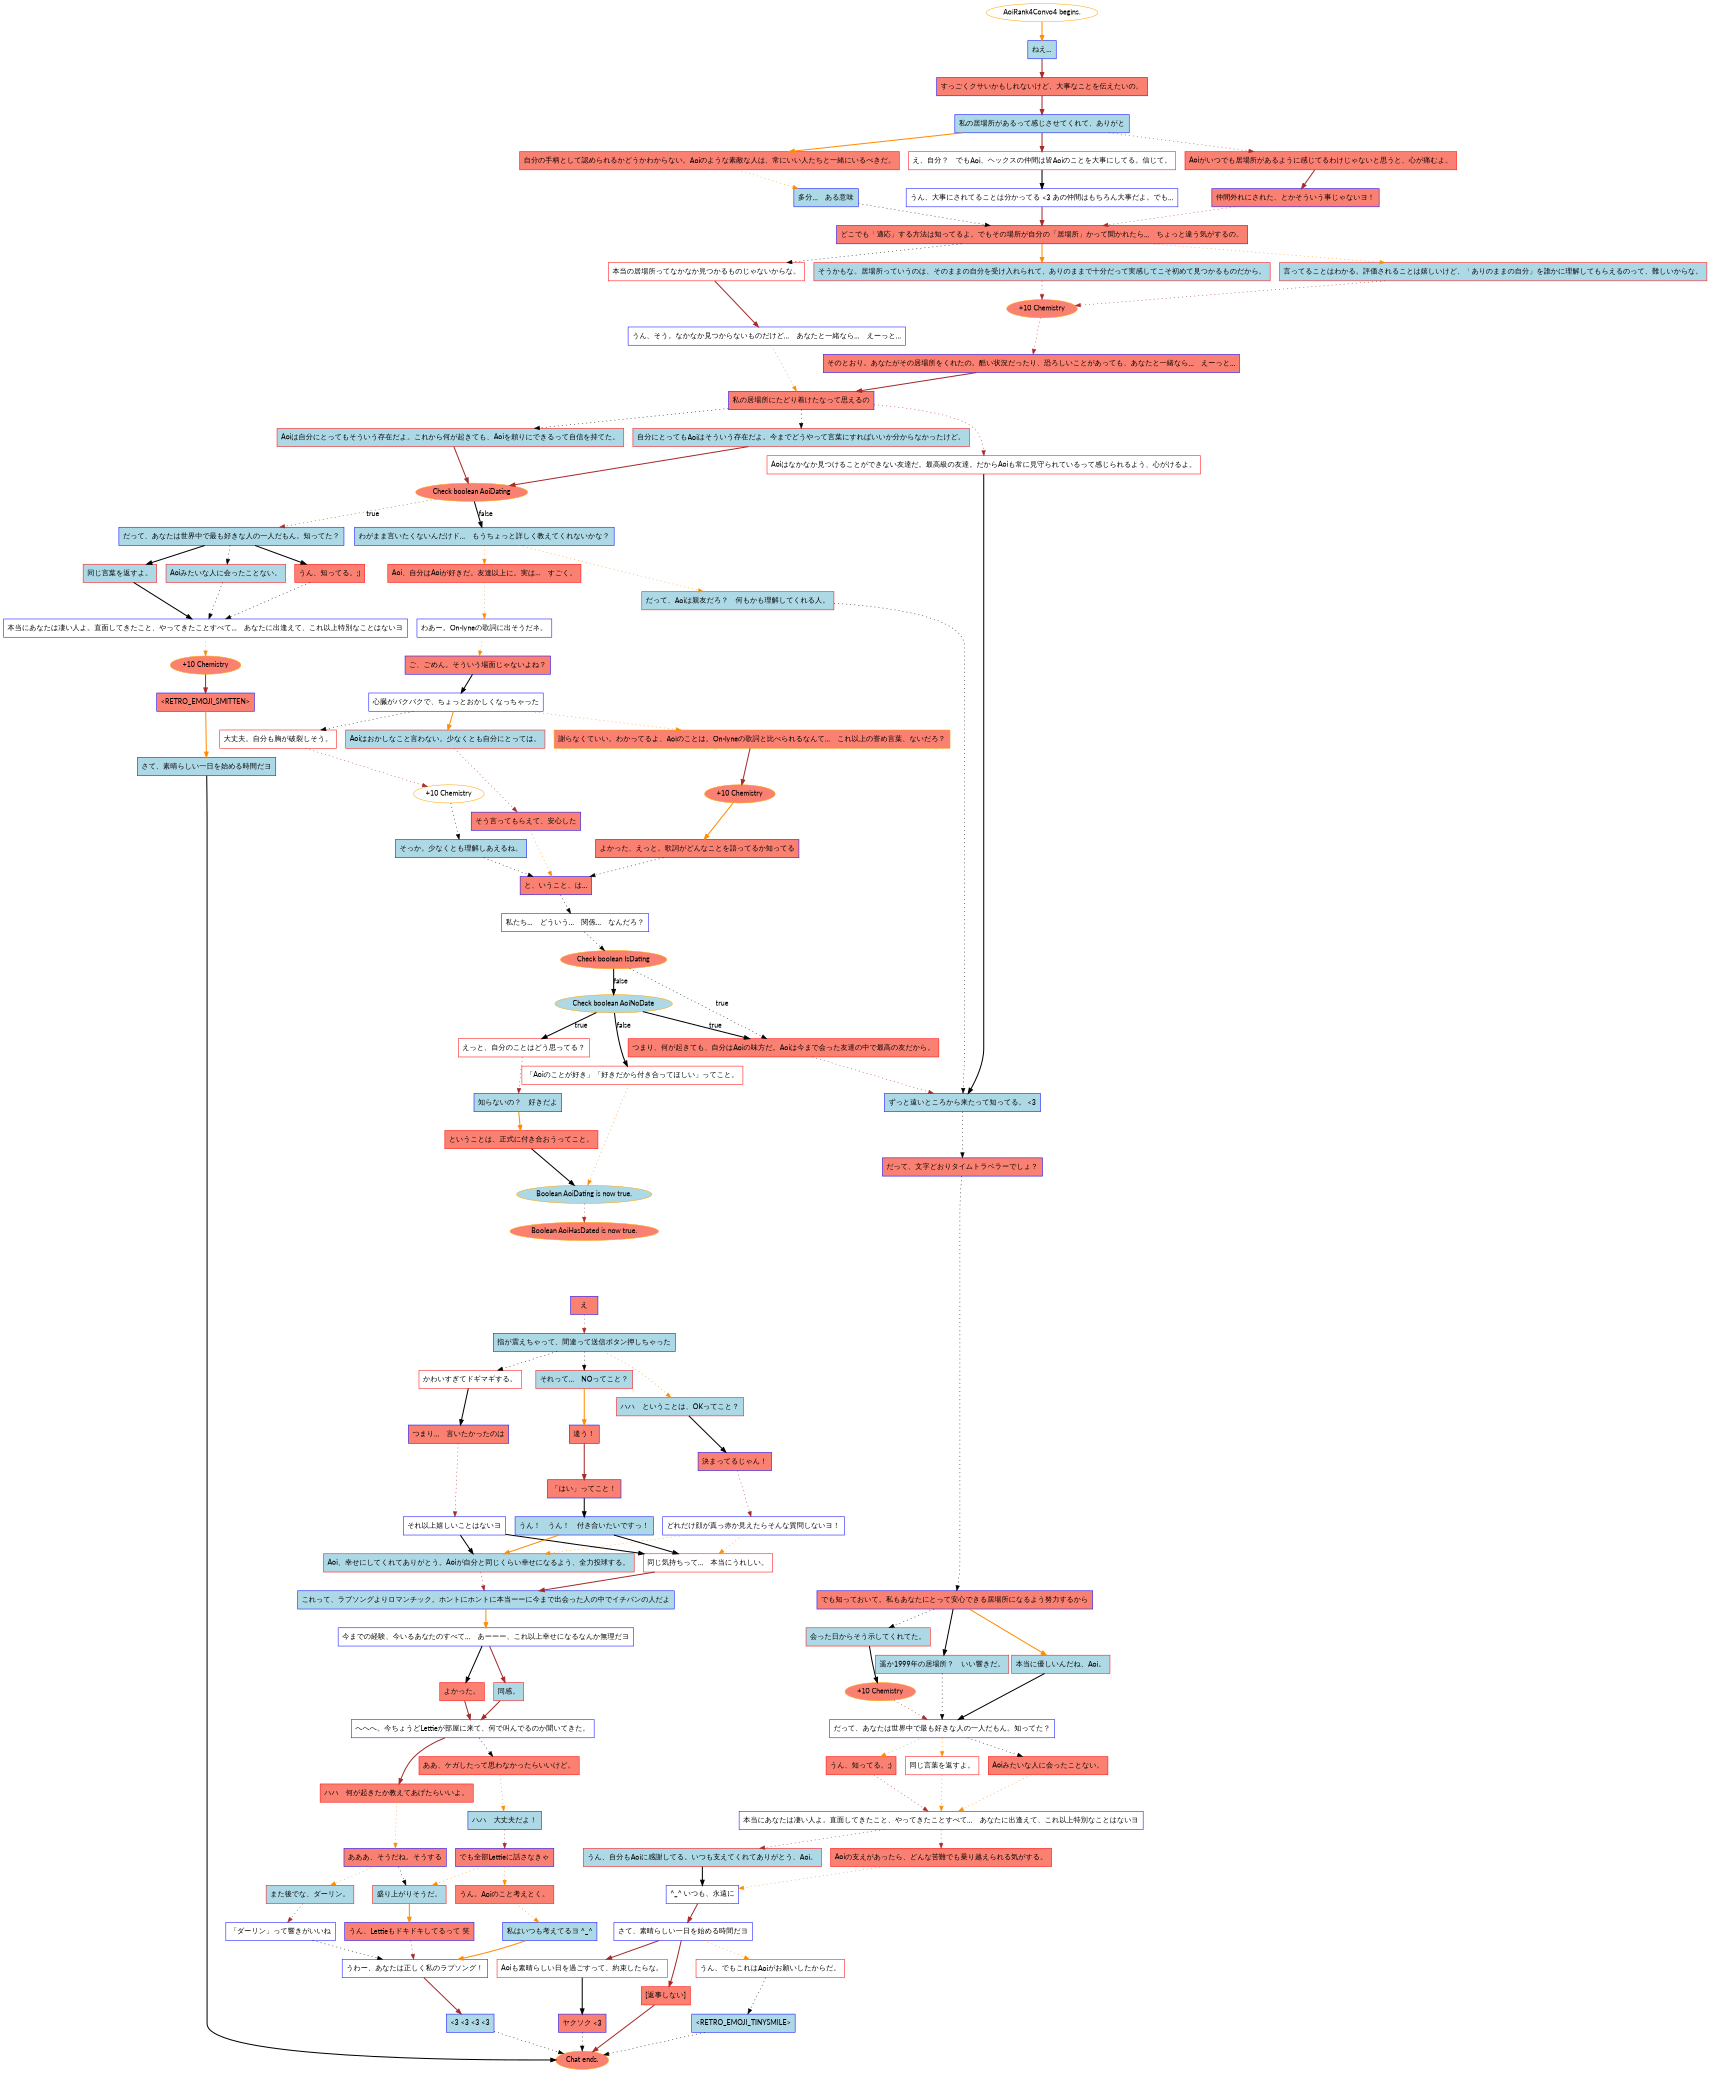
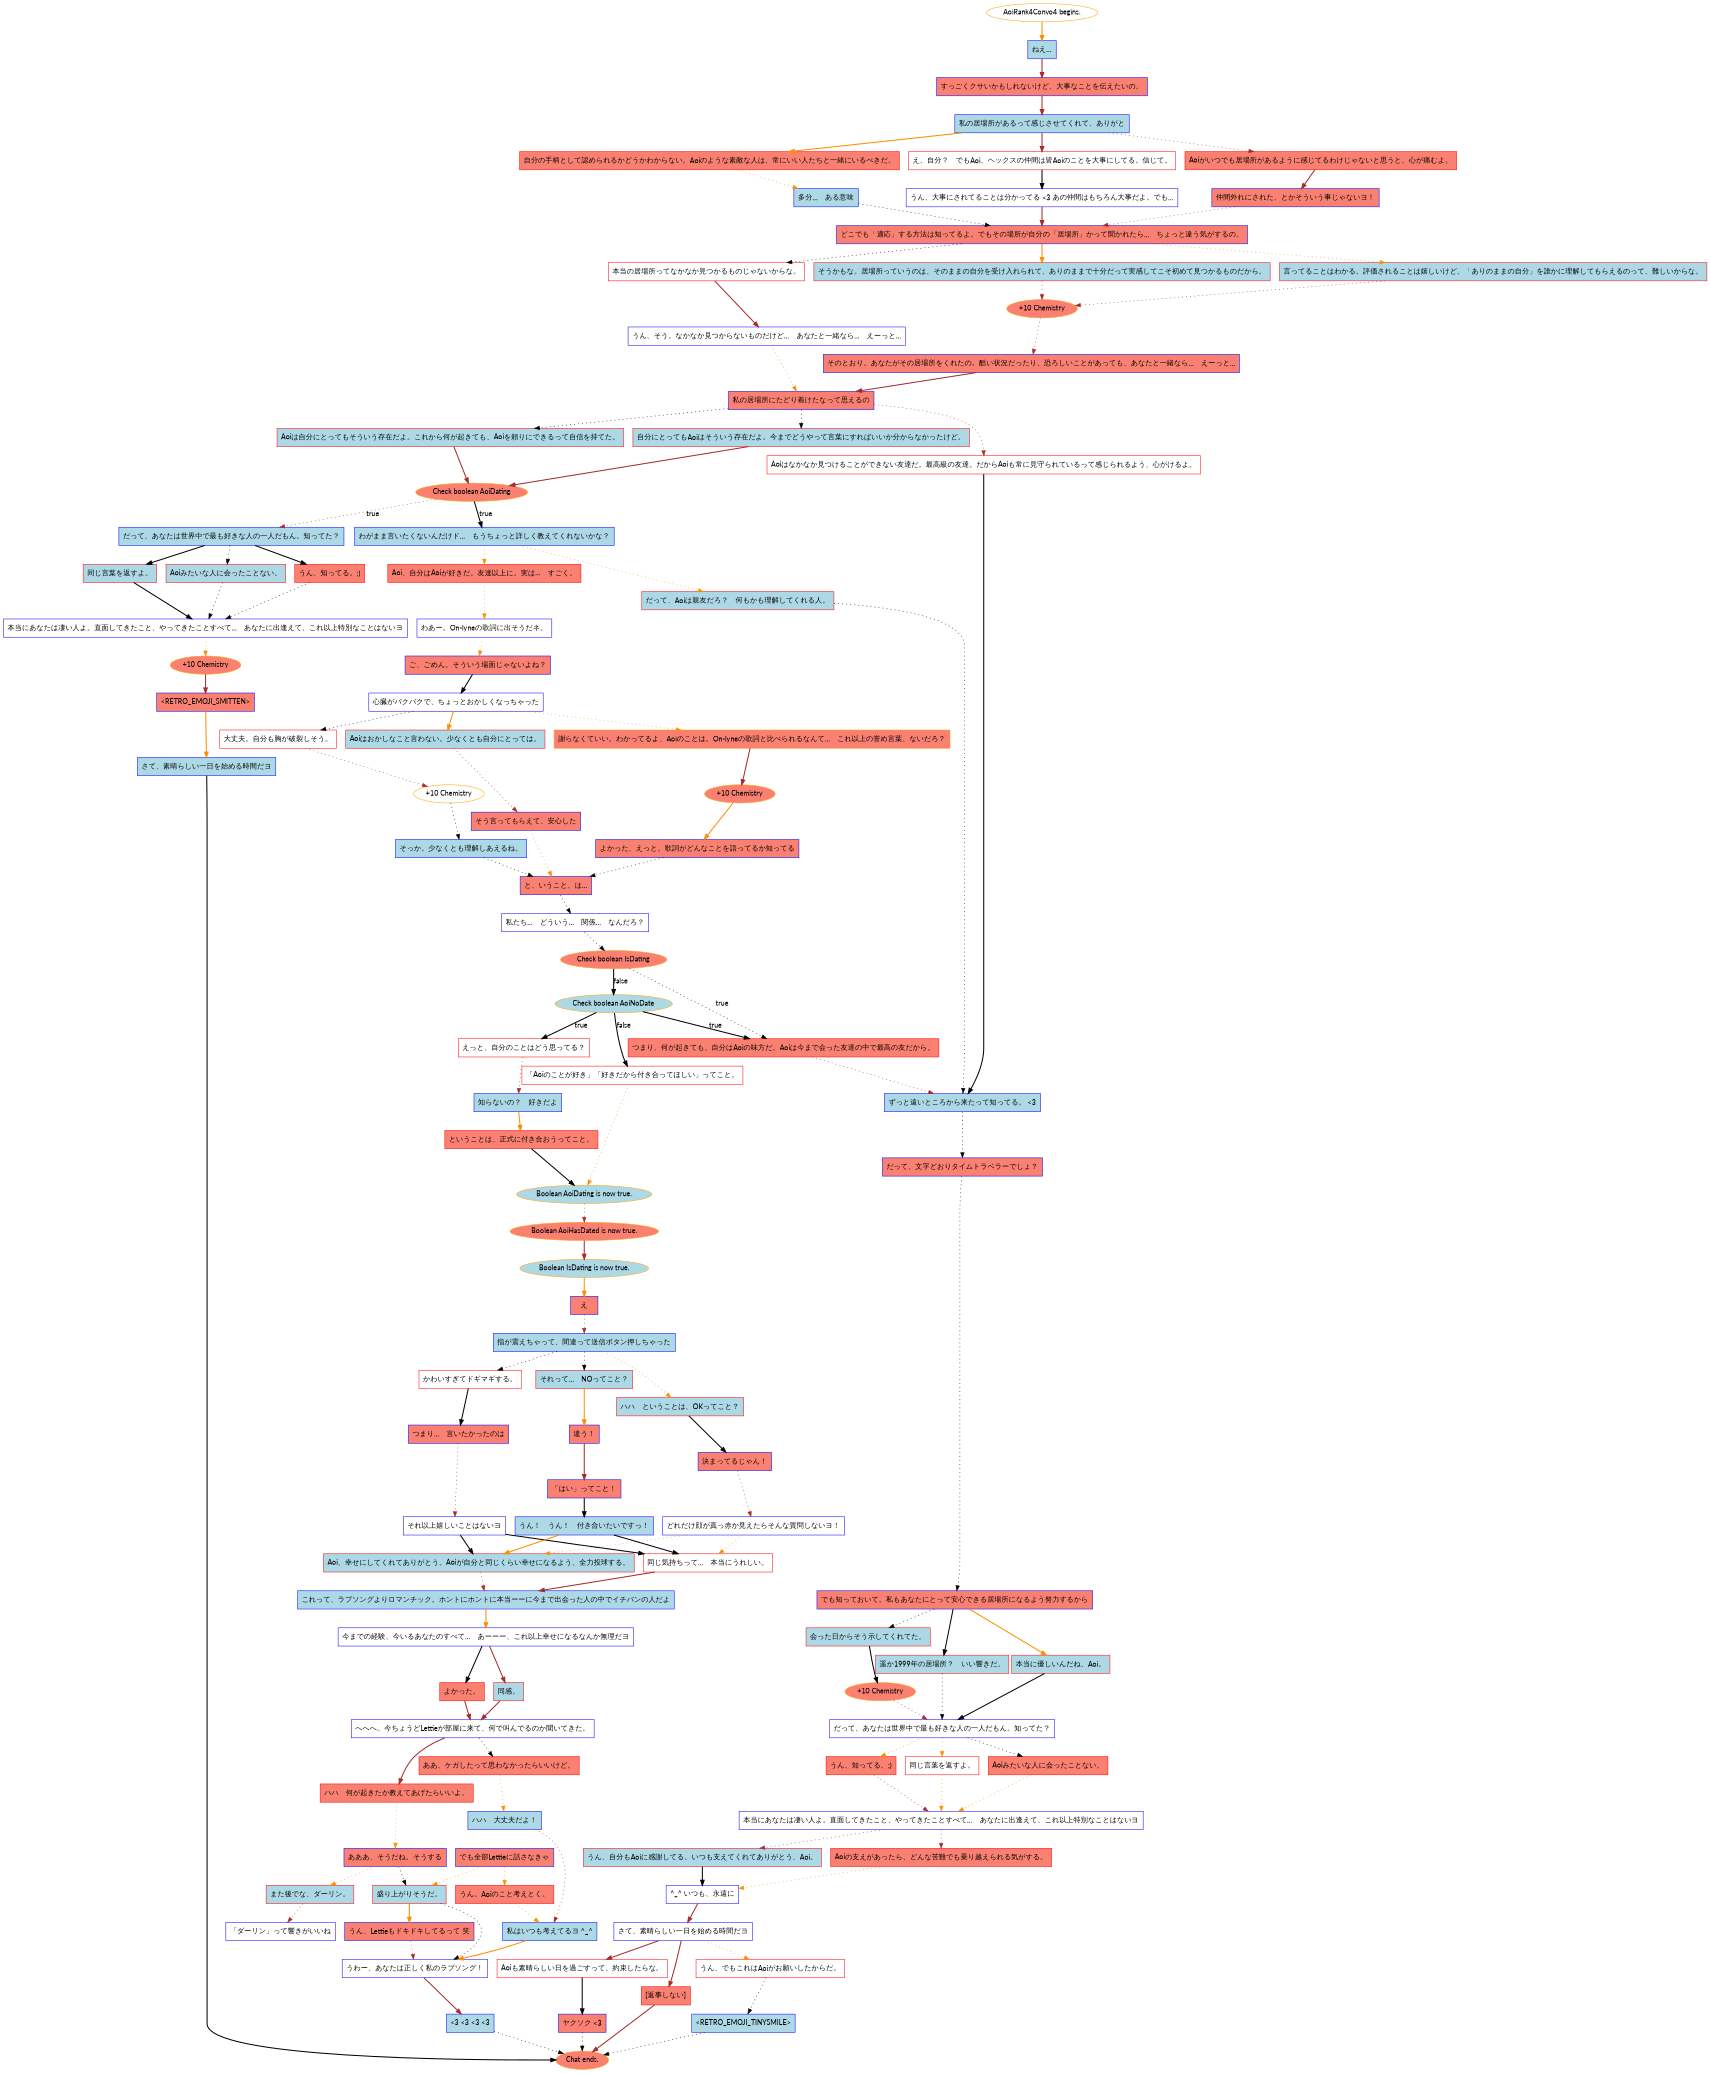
edge "Check boolean AoiDating" -> "わがまま言いたくないんだけド…　もうちょっと詳しく教えてくれないかな？": label "false" -> "true"
node "Boolean IsDating is now true.": added
edge "ハハ　大丈夫だよ！" -> "でも全部Lettieに話さなきゃ": now "ハハ　大丈夫だよ！" -> "私はいつも考えてるヨ ^_^"
edge "「ダーリン」って響きがいいね" -> "うわー、あなたは正しく私のラブソング！": now "盛り上がりそうだ。" -> "うわー、あなたは正しく私のラブソング！"
